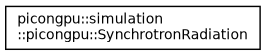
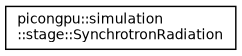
node "picongpu::simulation ::picongpu::SynchrotronRadiation": label "picongpu::simulation ::picongpu::SynchrotronRadiation" -> "picongpu::simulation ::stage::SynchrotronRadiation"
